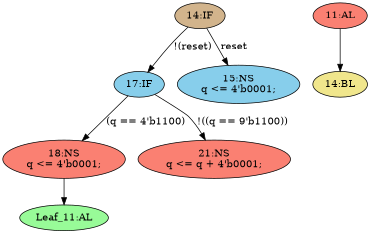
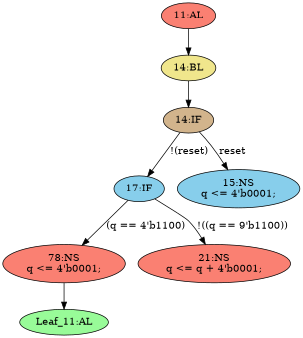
edge "14:BL" -> "14:IF": added
node "18:NS q <= 4'b0001;": label "18:NS q <= 4'b0001;" -> "78:NS q <= 4'b0001;"
